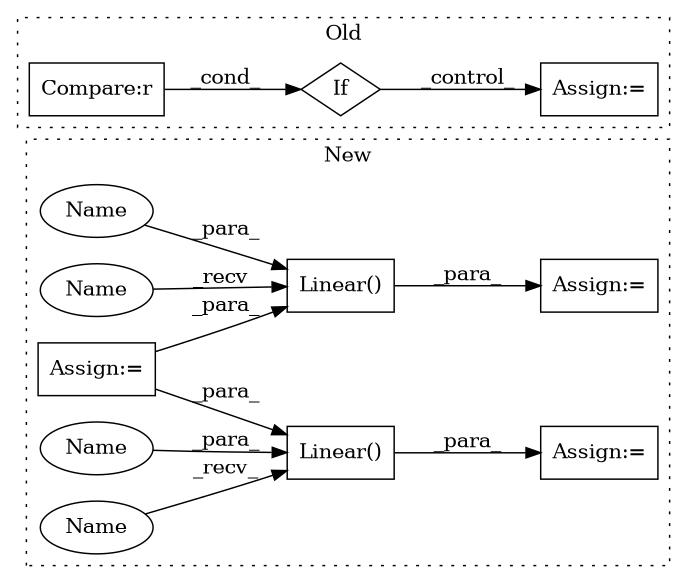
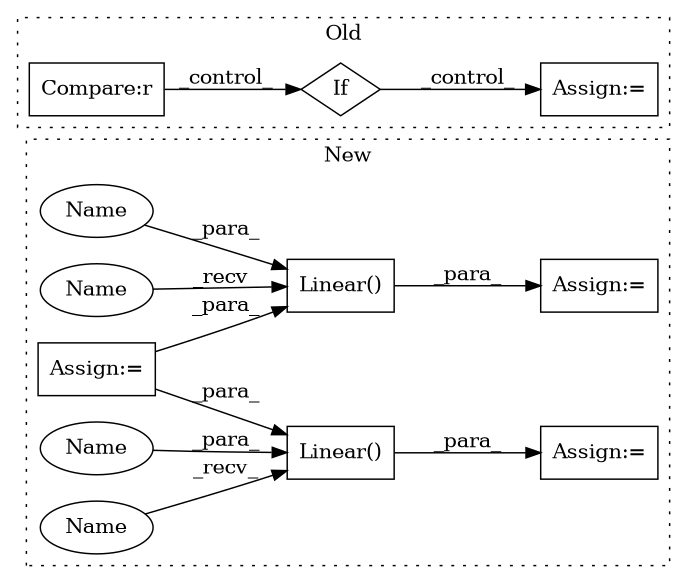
edge "Compare:r" -> "If": label "_cond_" -> "_control_"
